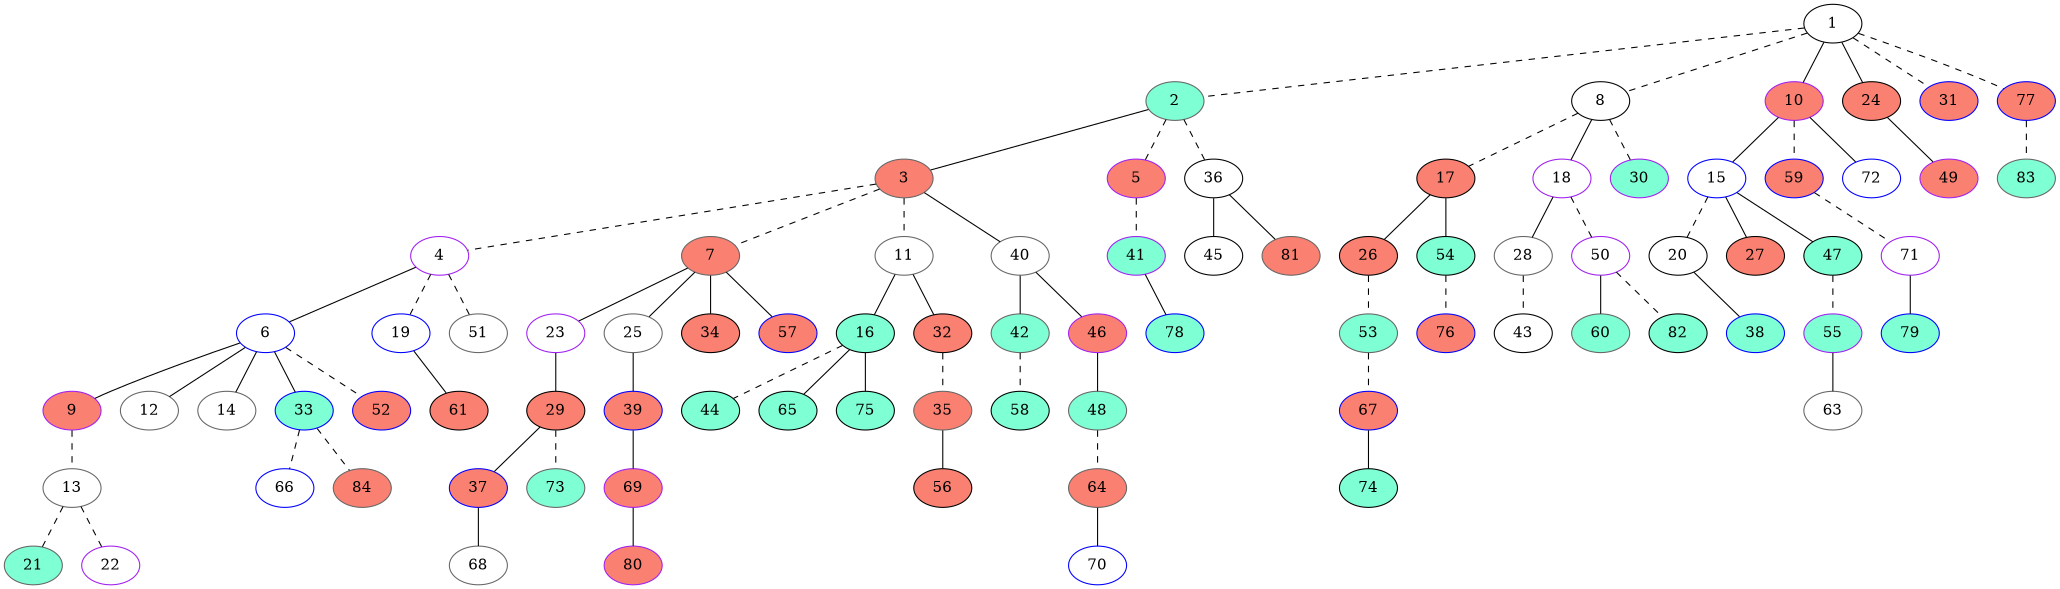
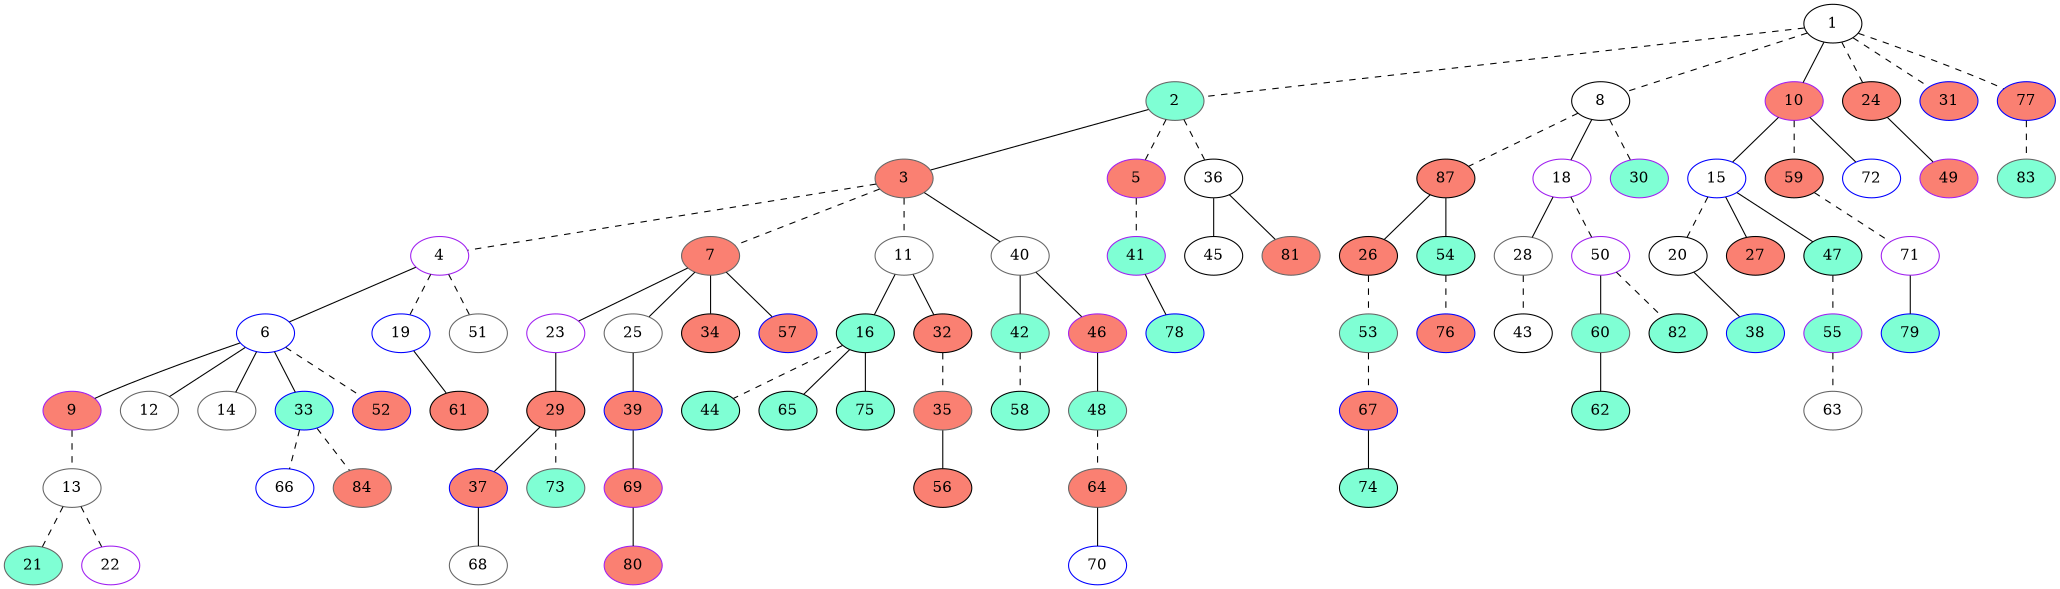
edge "1" -- "24": style solid -> dashed
node "17": label "17" -> "87"
node "59": color blue -> black
edge "55" -- "63": style solid -> dashed
node "62": added
